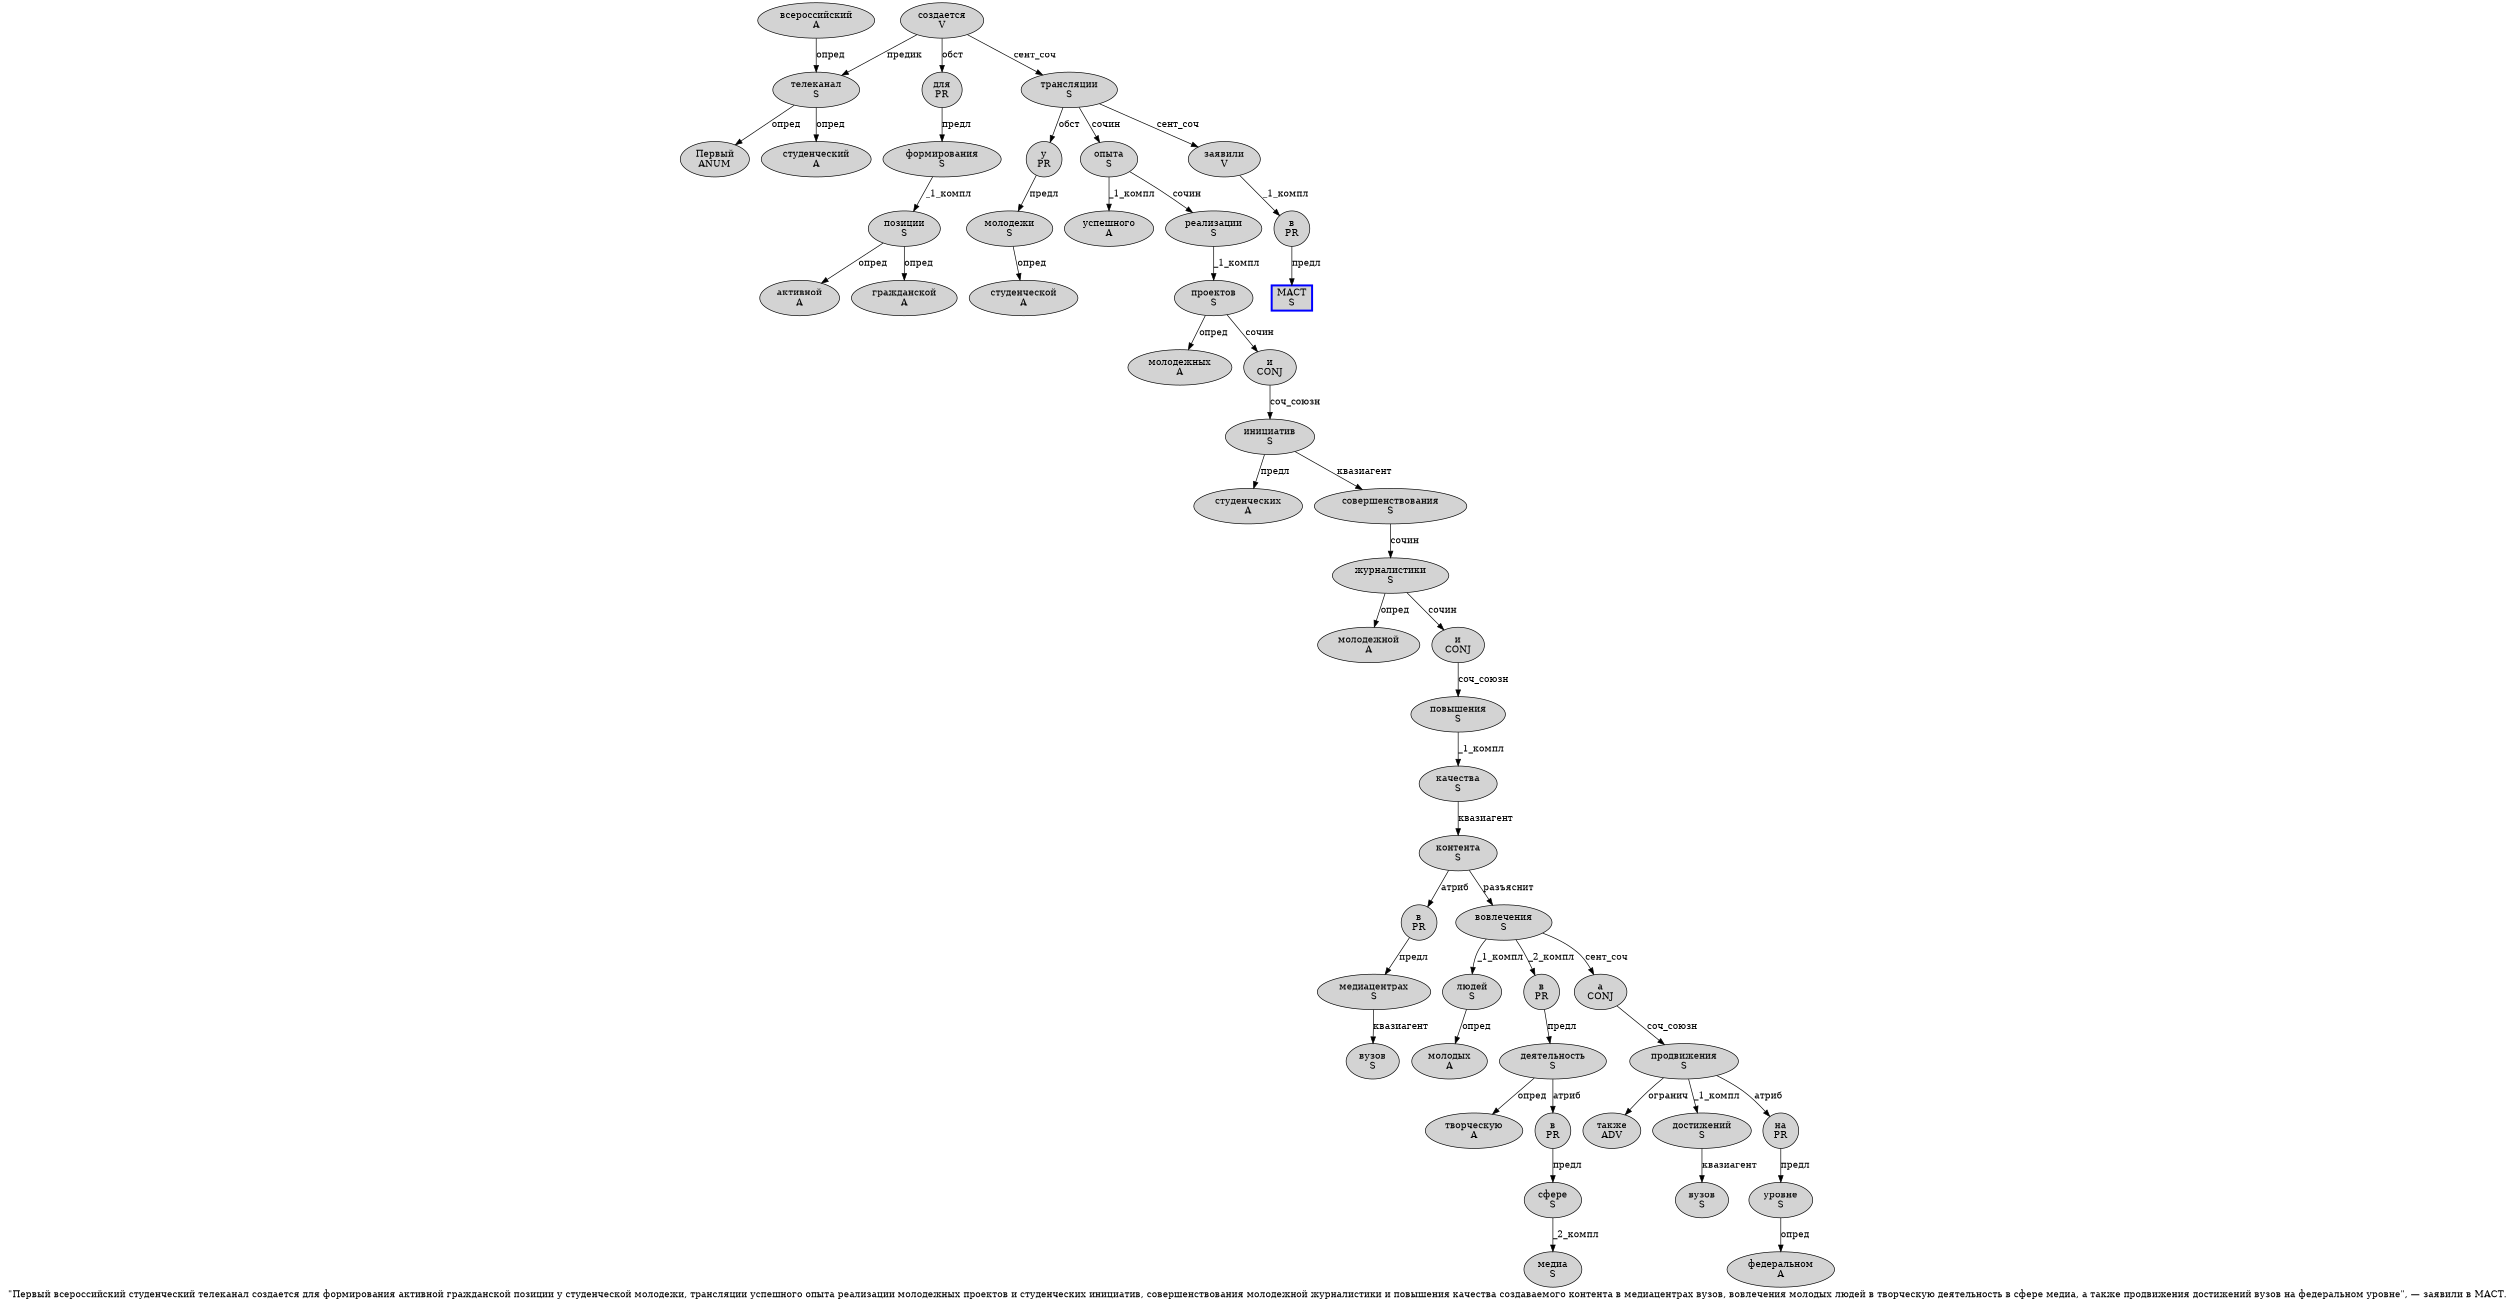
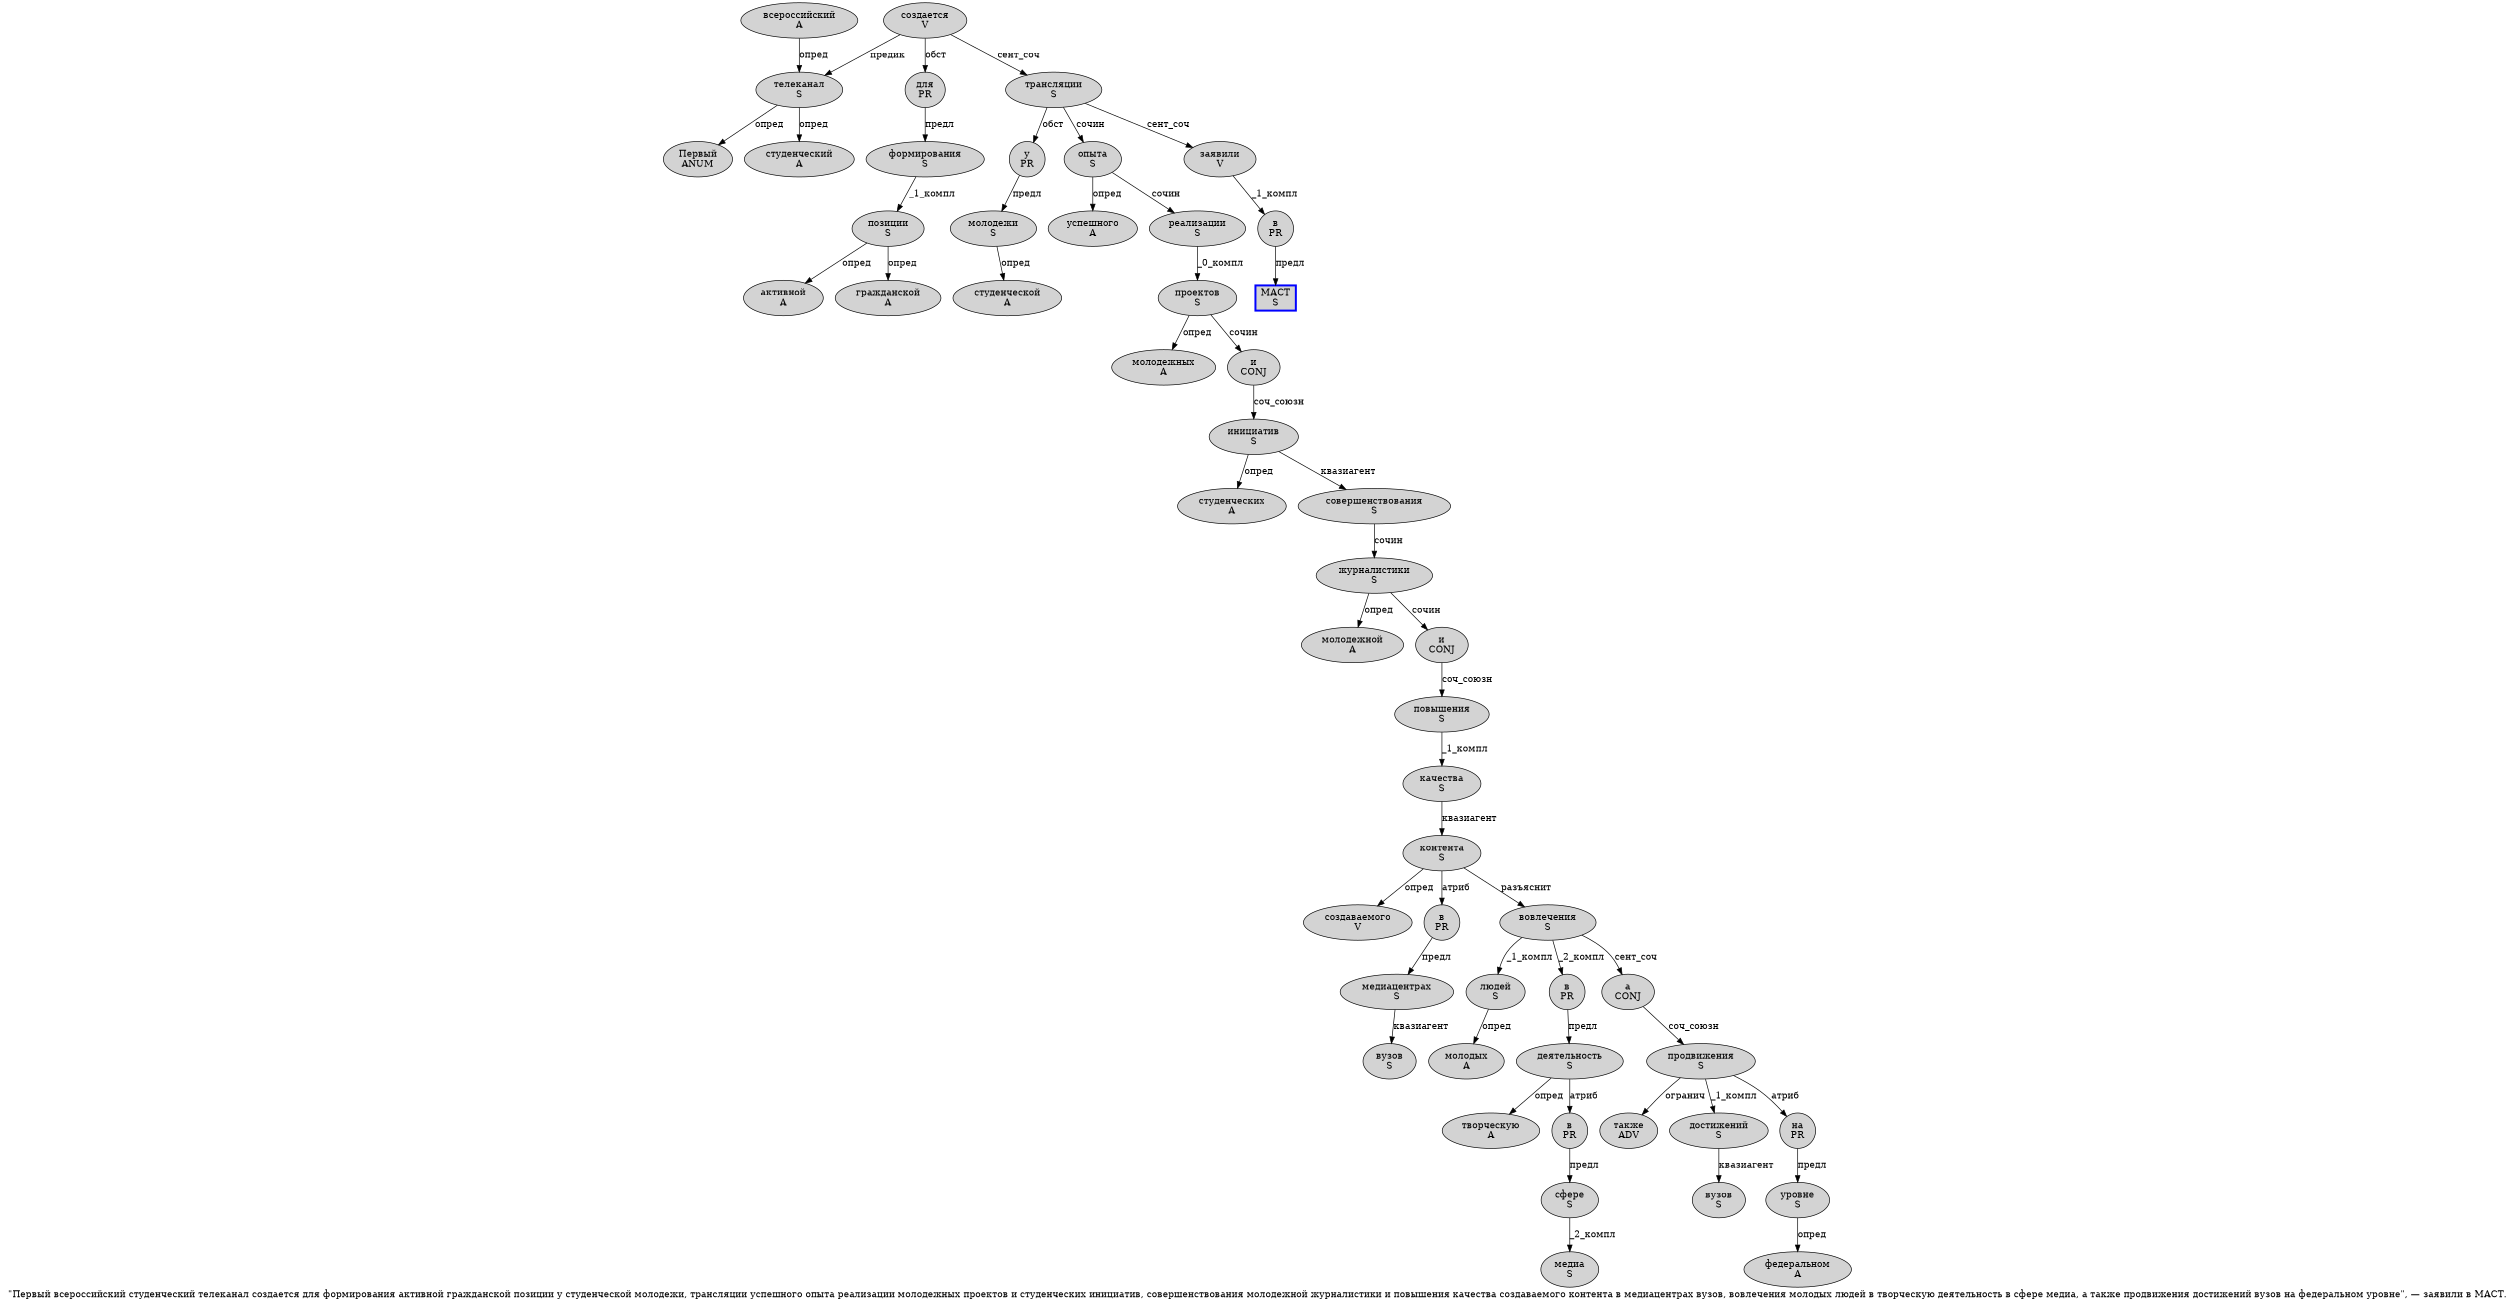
edge "опыта S" -> "успешного A": label "_1_компл" -> "опред"
edge "реализации S" -> "проектов S": label "_1_компл" -> "_0_компл"
edge "инициатив S" -> "студенческих A": label "предл" -> "опред"
node "создаваемого V": added
